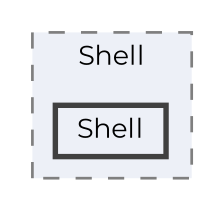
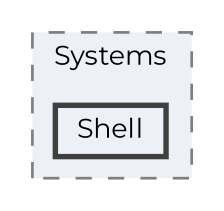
cluster "Shell": label "Shell" -> "Systems"
